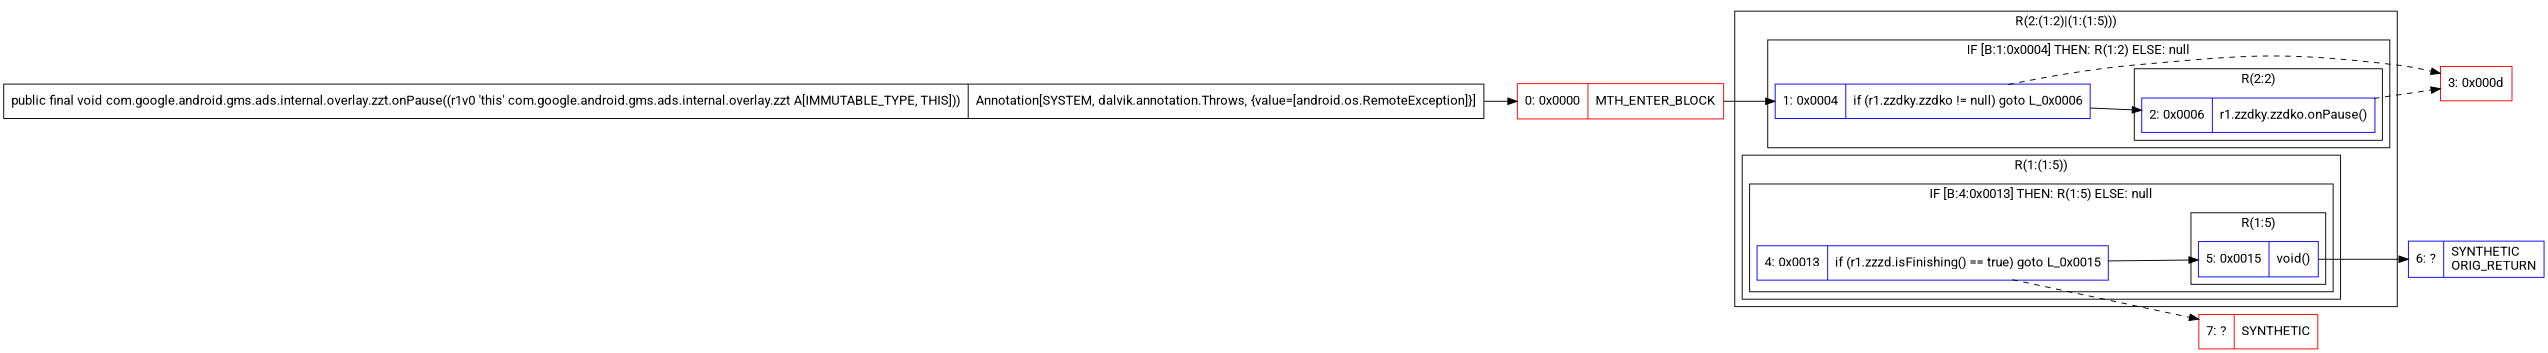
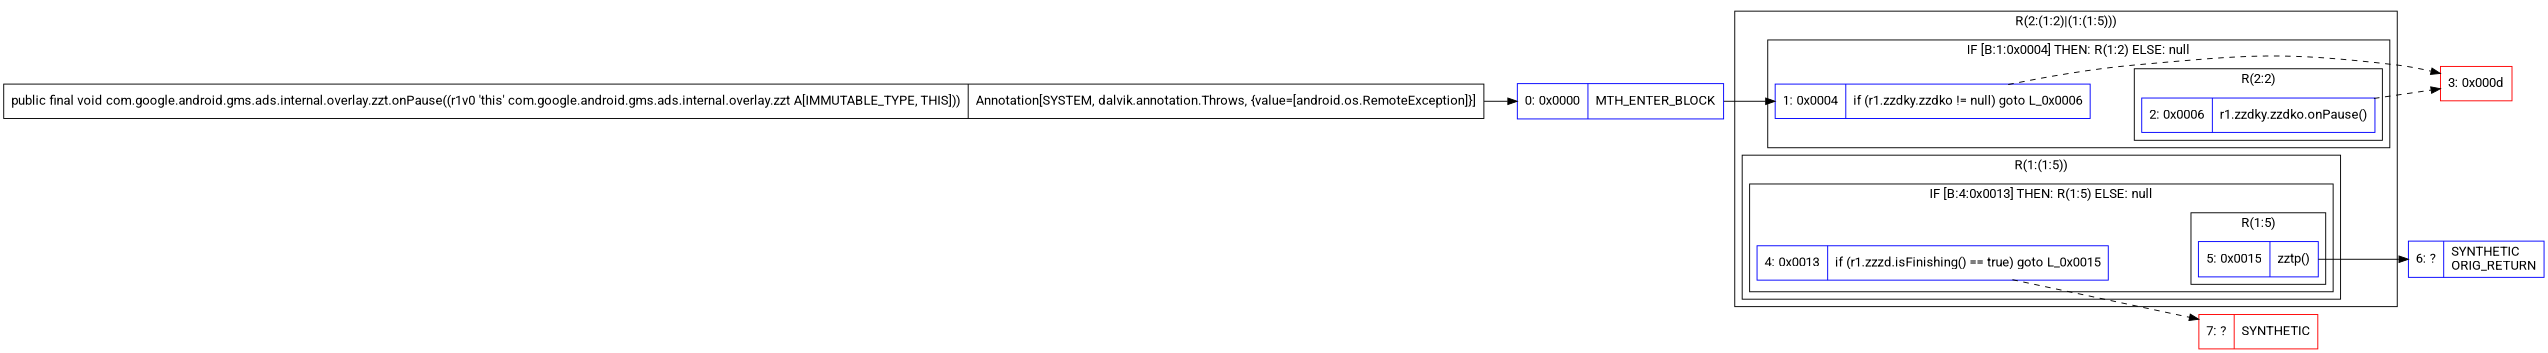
node "0: 0x0000": color red -> blue
edge "1: 0x0004" -> "2: 0x0006": removed
node "5: 0x0015": text "void()" -> "zztp()"
edge "4: 0x0013" -> "5: 0x0015": removed
